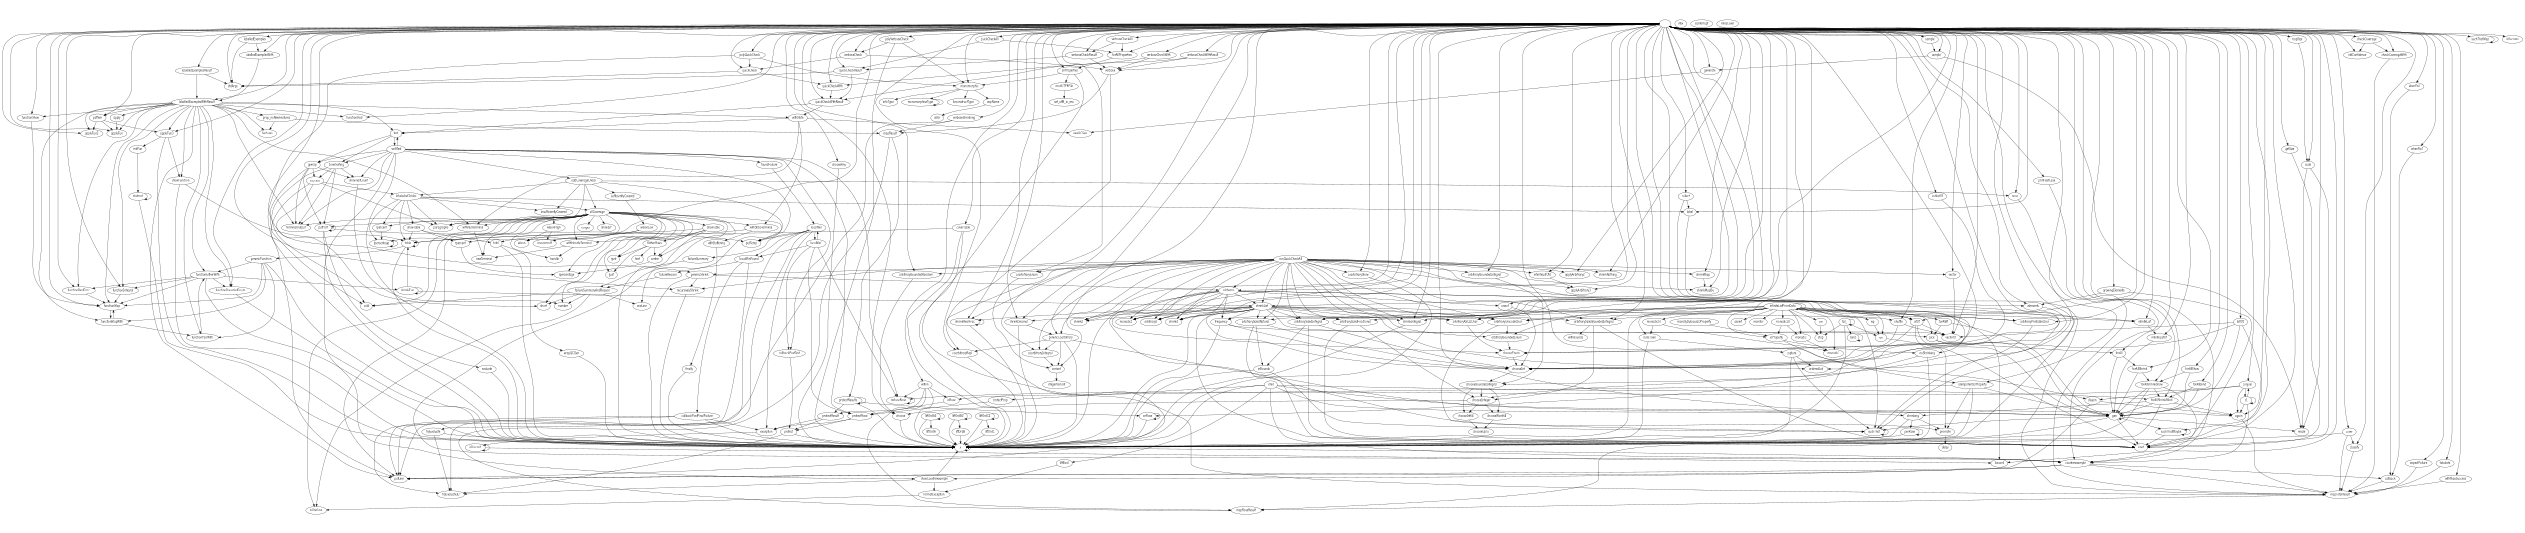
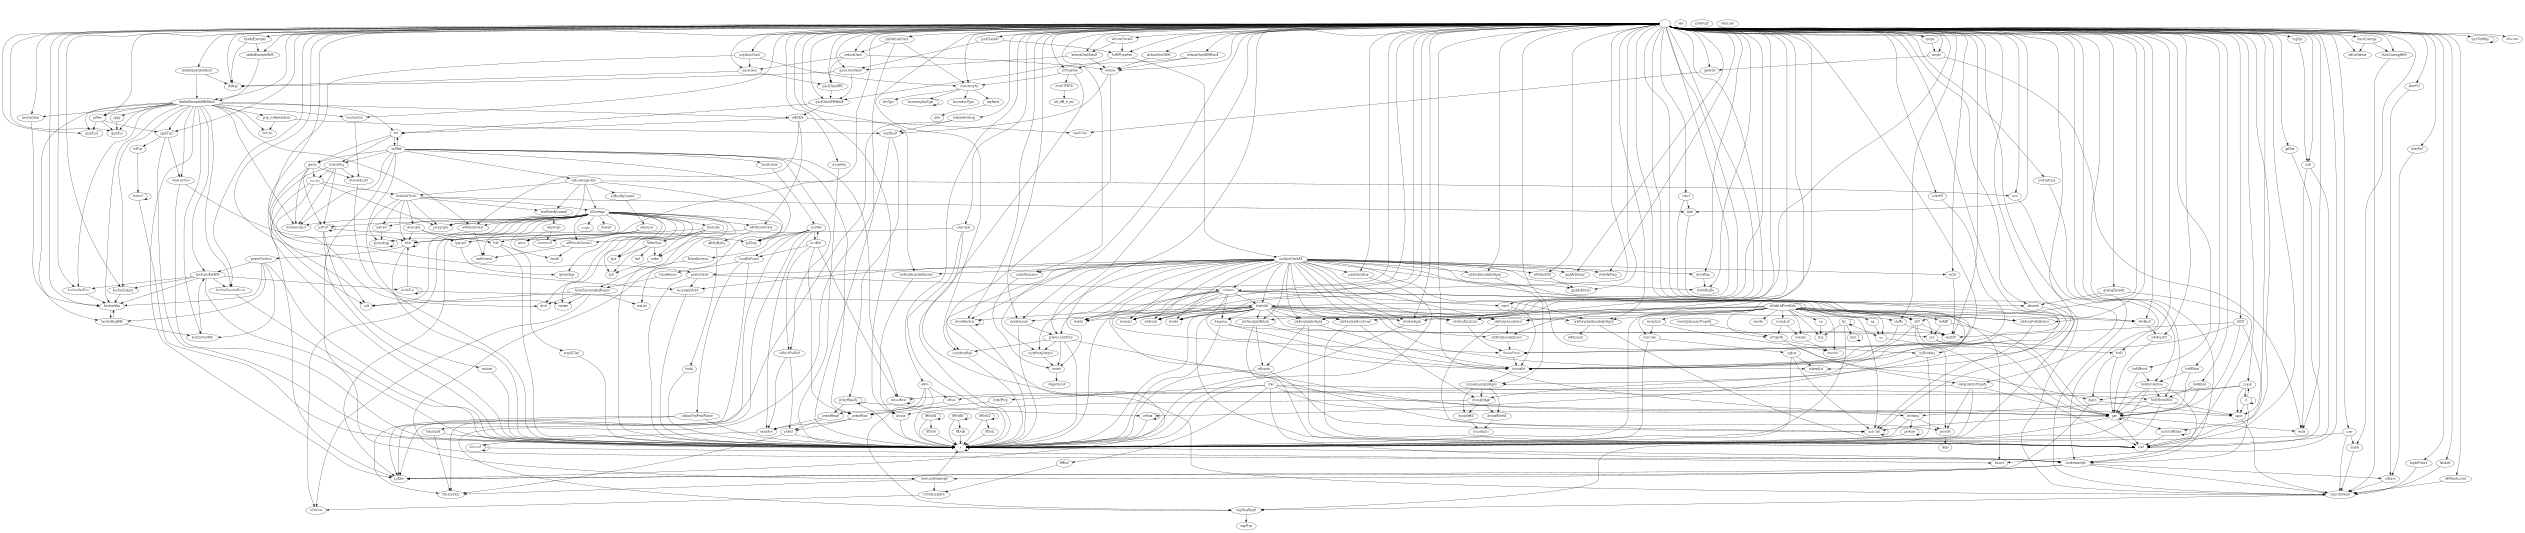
edge "verboseCheckWith" -> "quickCheckWith": now "verboseCheck" -> "quickCheckWith"
edge "forAllProperties" -> "runQuickCheckAll": added
edge "runATest" -> "showTestCount": now "functionVoid" -> "showTestCount"
edge "centre" -> "rpercentage": now "centre" -> "ljust"
node "assert": removed
edge "forAll" -> "forAllShrink": now "forAll" -> "disjoin"
edge "arbitrarySizedBoundedIntegral" -> "chooseInteger": removed
edge "within" -> "reduceRose": removed
edge "callbackPostFinalFailure" -> "exception": now "callbackPostTest" -> "exception"
node "mapProp": added
